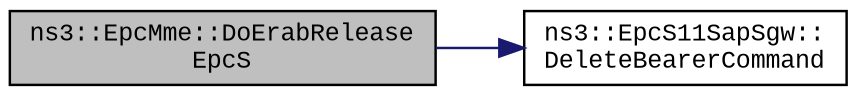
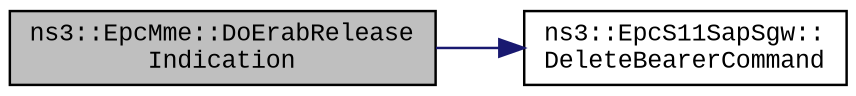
node "ns3::EpcMme::DoErabRelease EpcS": label "ns3::EpcMme::DoErabRelease EpcS" -> "ns3::EpcMme::DoErabRelease Indication"
